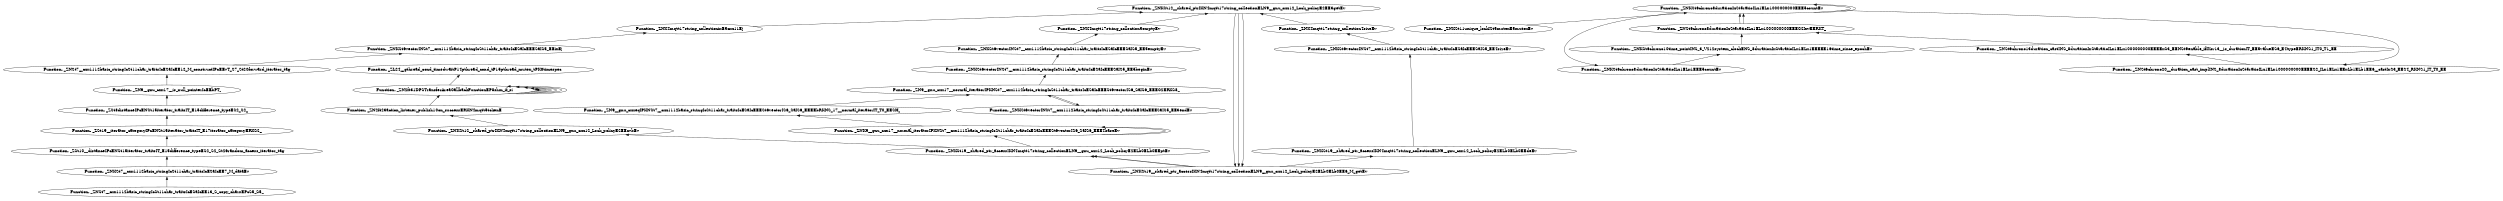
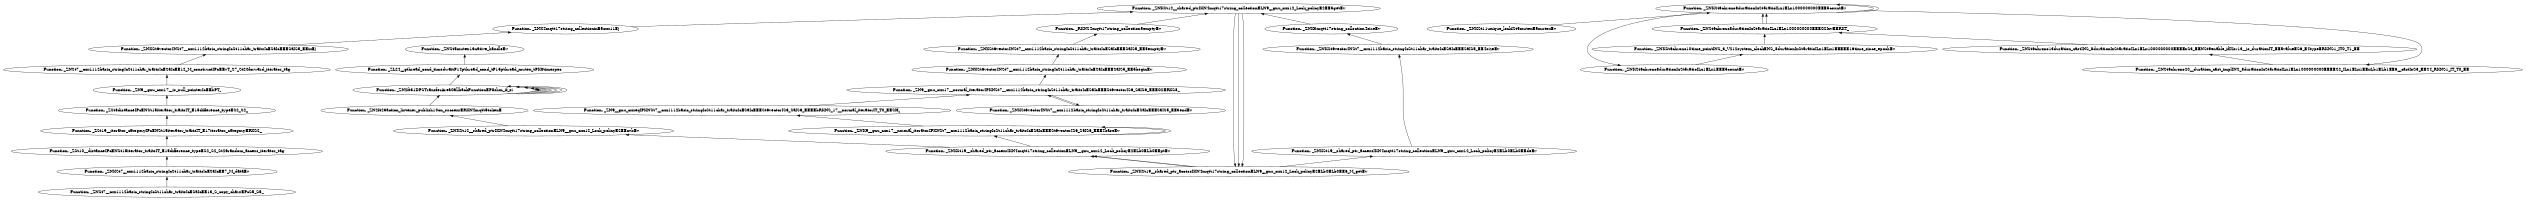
node "Function- _ZNK4mqtt17string_collection5emptyEv": label "Function- _ZNK4mqtt17string_collection5emptyEv" -> "Function- _RKNS4mqtt17string_collection5emptyEv"
node "Function- _ZNK4mqtt17string_collection4sizeEv": label "Function- _ZNK4mqtt17string_collection4sizeEv" -> "Function- _ZNK3mqtt17string_collection4sizeEv"
node "Function- _ZNSt5mutex13native_handleEv": added
